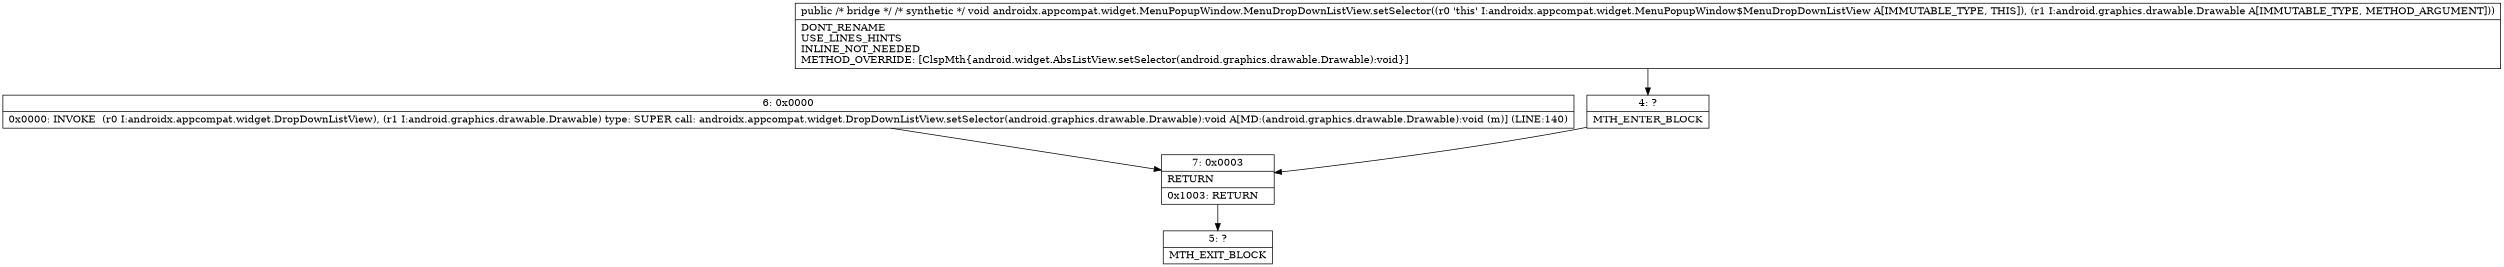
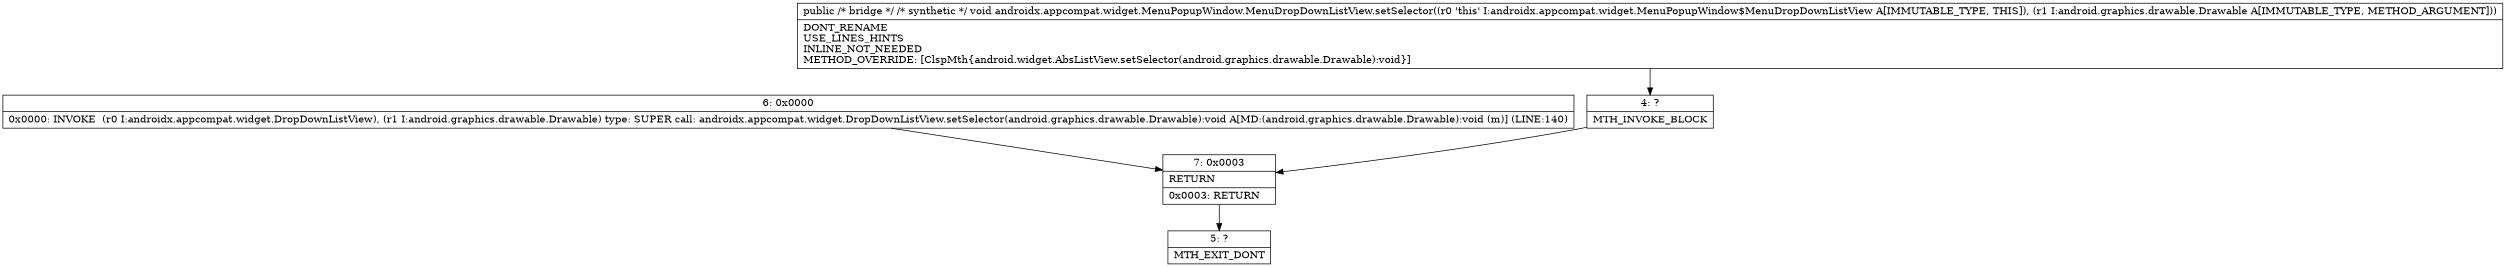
node "4: ?": text "MTH_ENTER_BLOCK" -> "MTH_INVOKE_BLOCK"
node "7: 0x0003": text "0x1003: RETURN" -> "0x0003: RETURN"
node "5: ?": text "MTH_EXIT_BLOCK" -> "MTH_EXIT_DONT"
